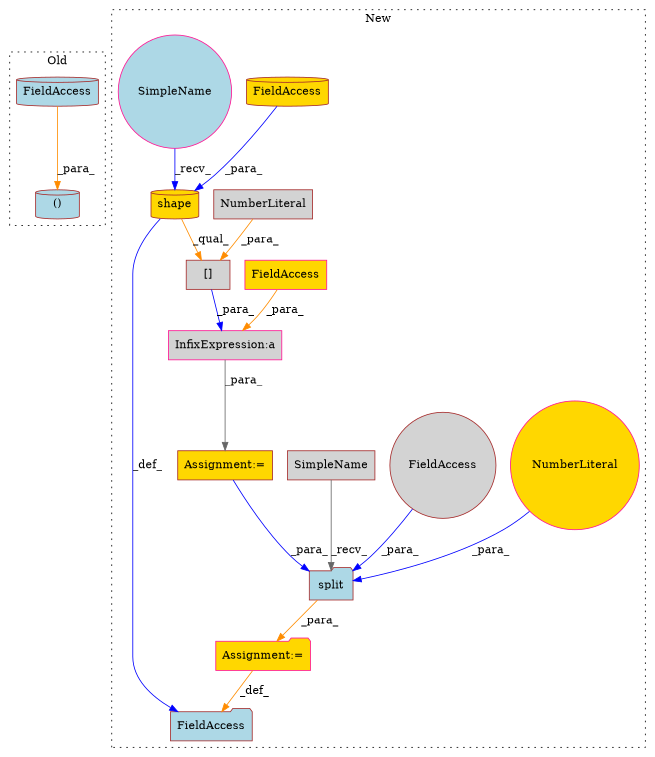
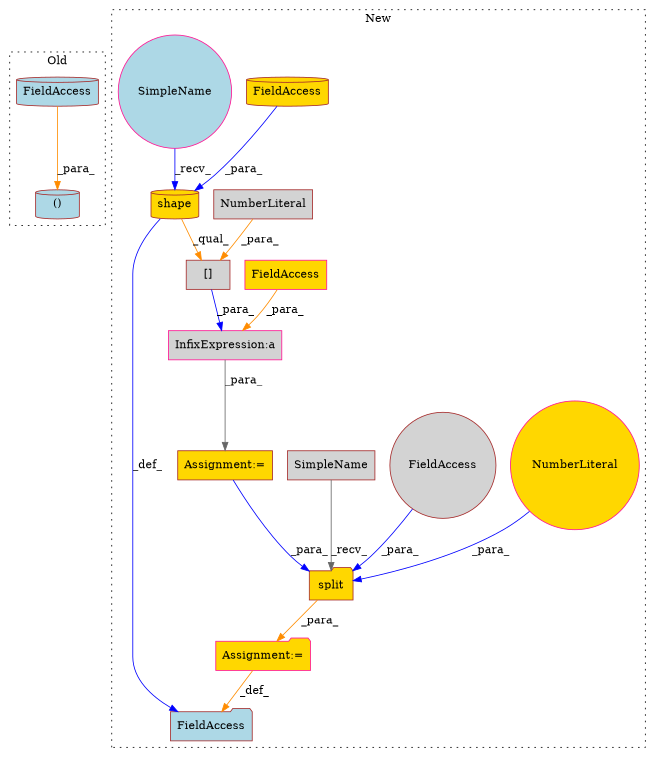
node "split": fillcolor lightblue -> gold
